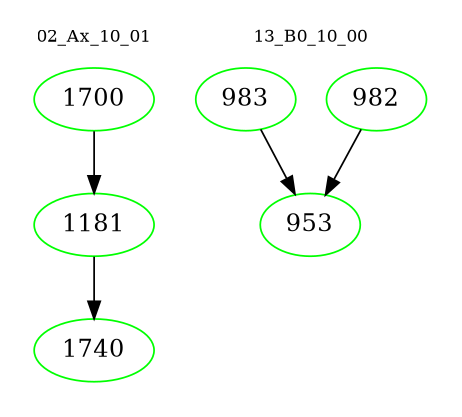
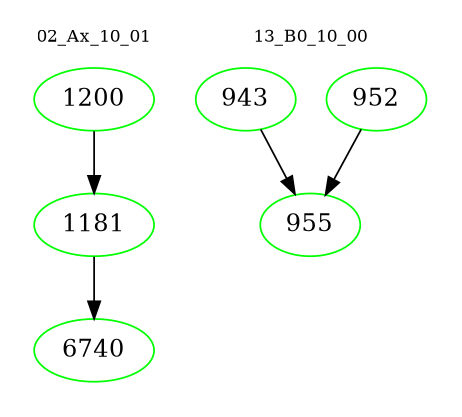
node "1700": label "1700" -> "1200"
node "983": label "983" -> "943"
node "982": label "982" -> "952"
node "953": label "953" -> "955"
node "1740": label "1740" -> "6740"
